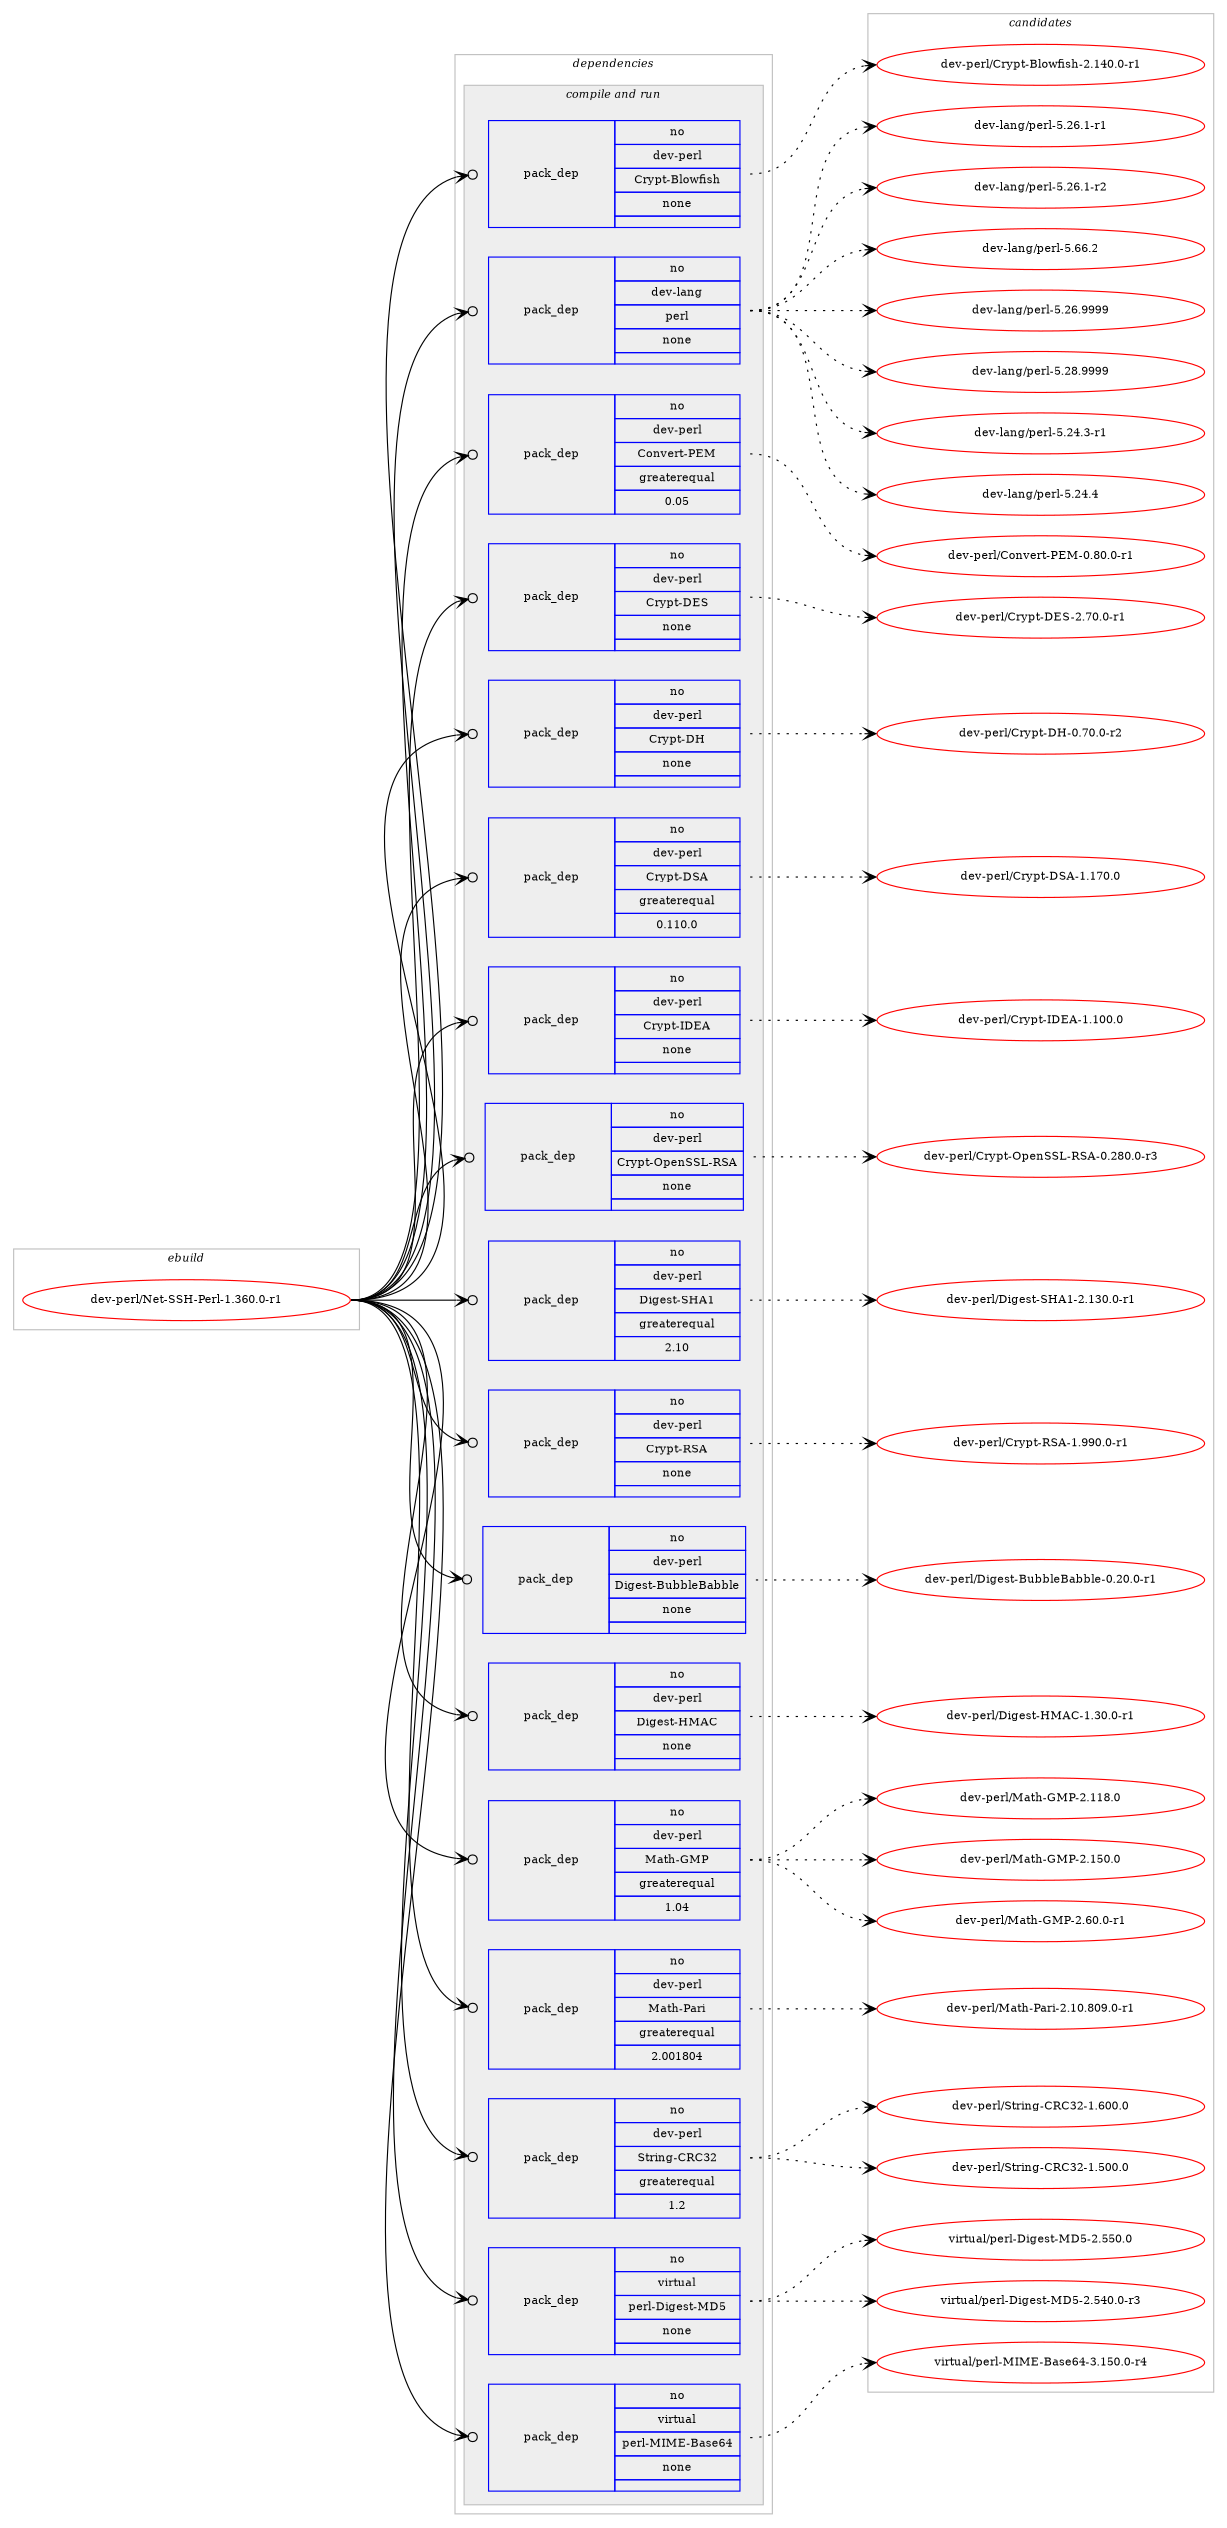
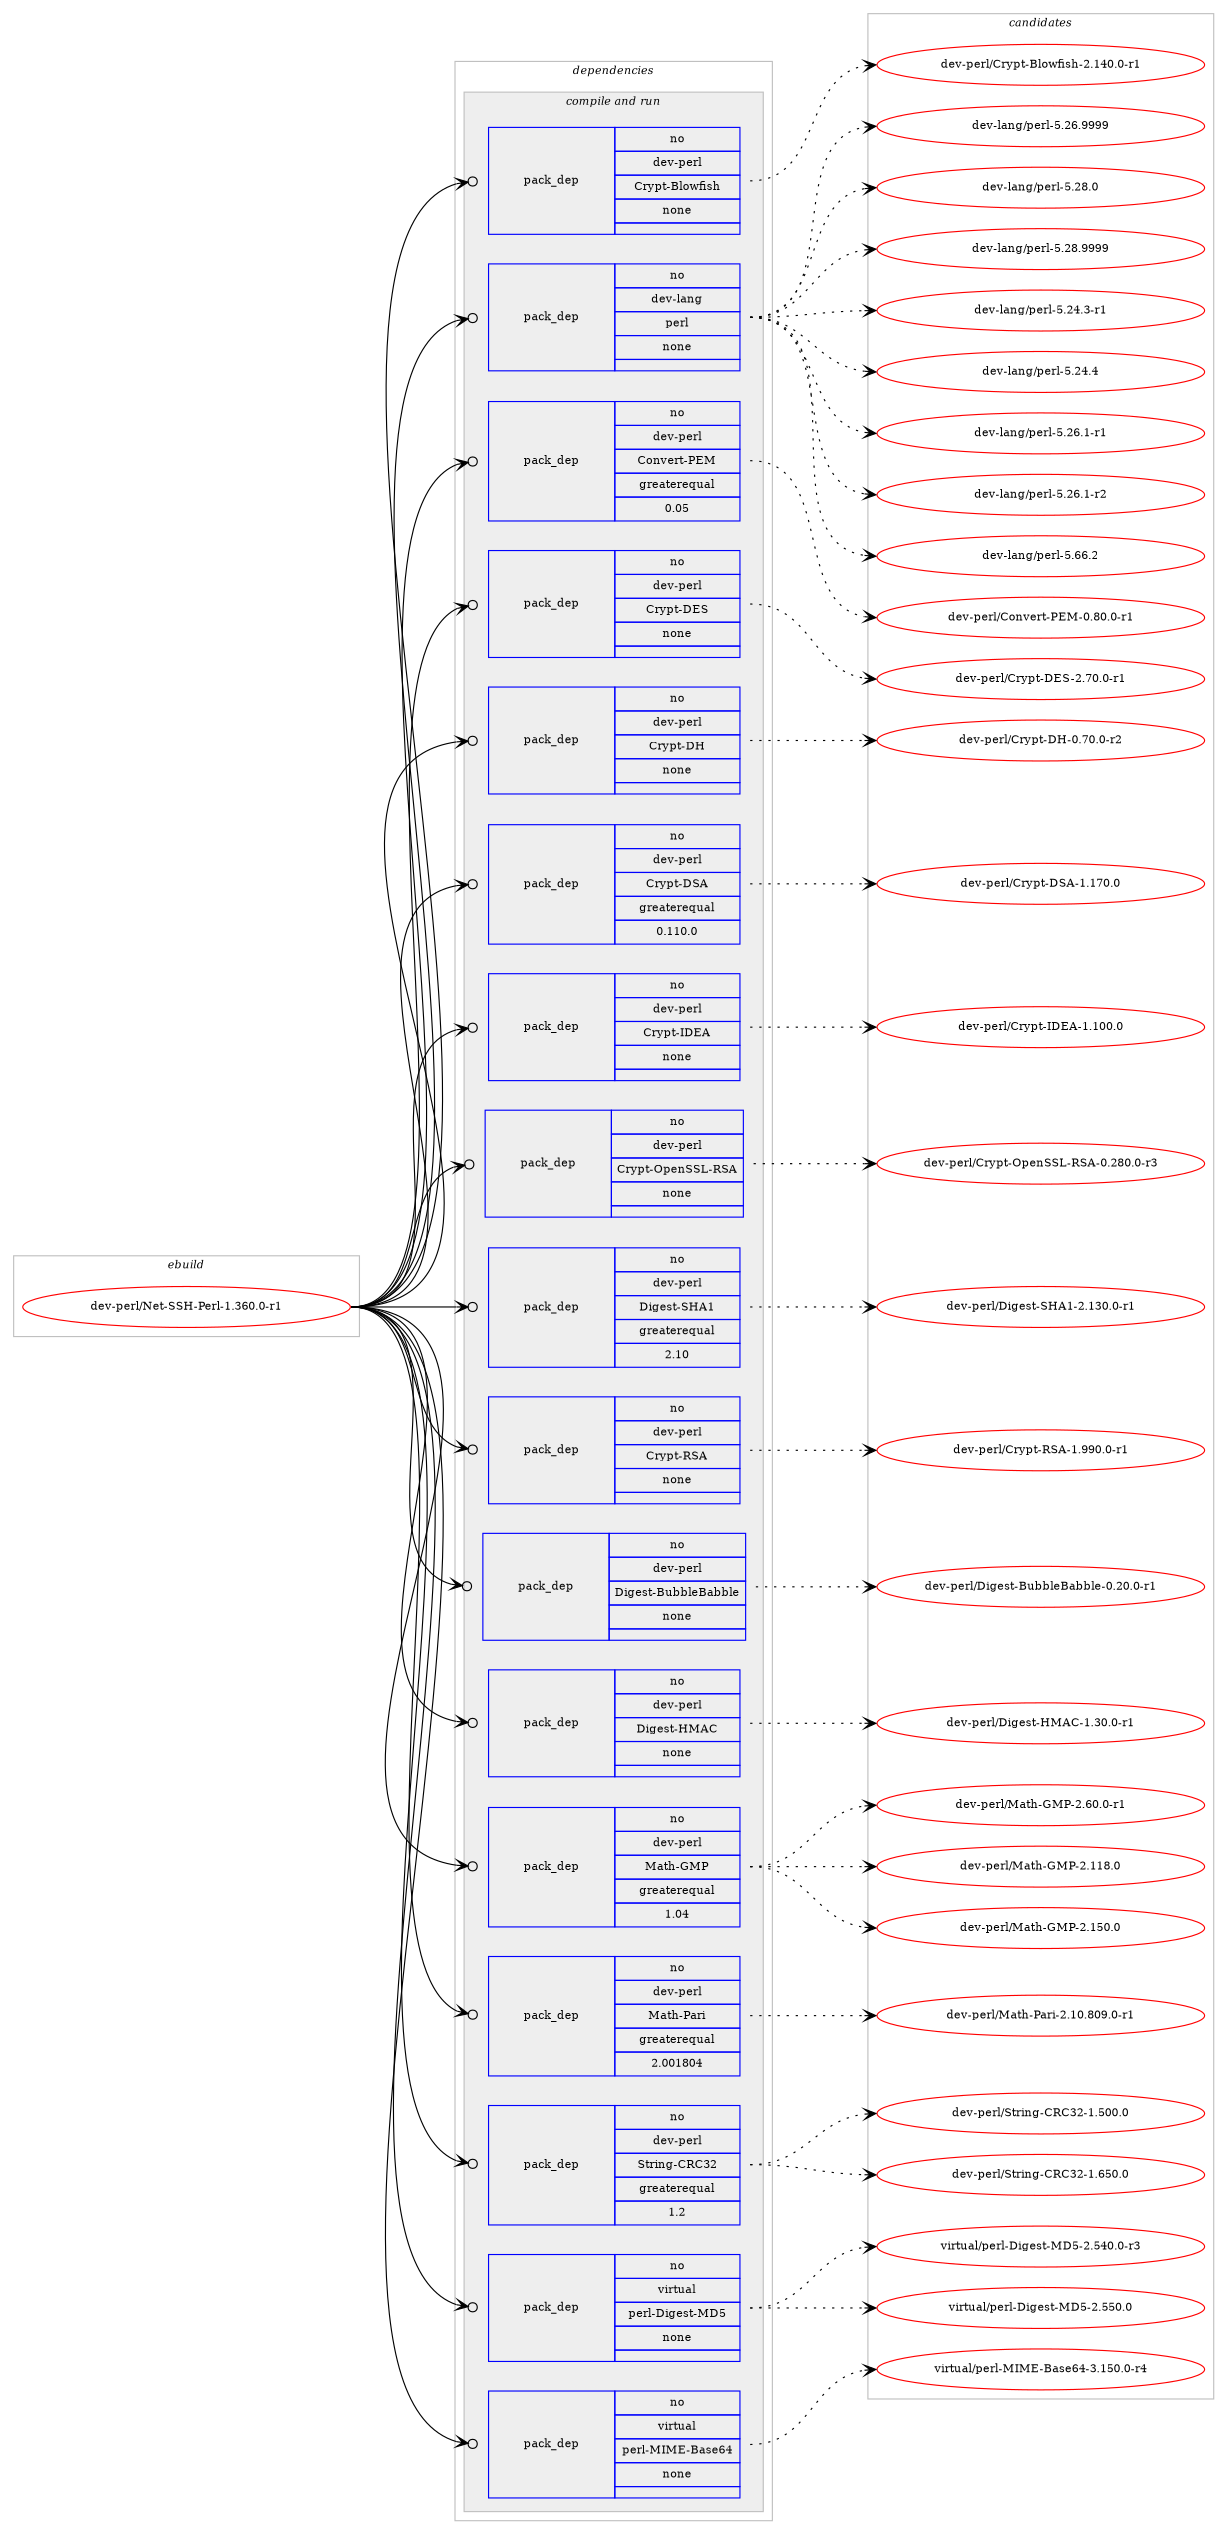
node "dev-lang/perl-5.28.0": added
node "dev-perl/String-CRC32-1.600.0": label "dev-perl/String-CRC32-1.600.0" -> "dev-perl/String-CRC32-1.650.0"
